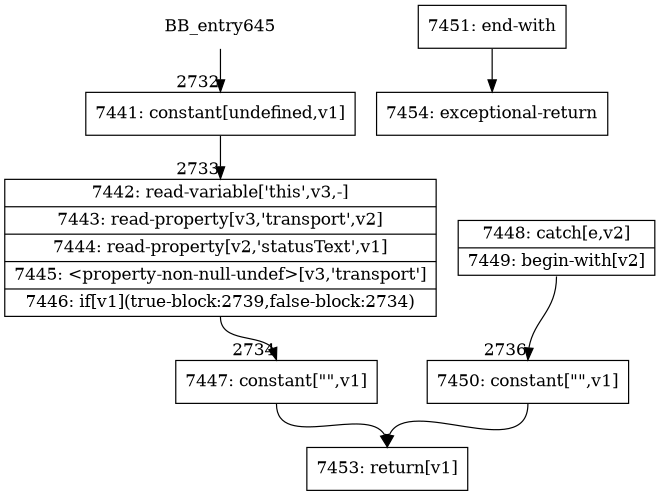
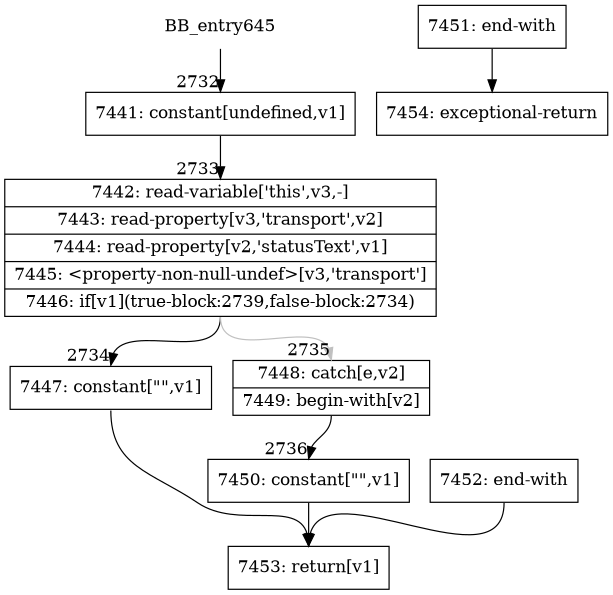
edge "7442: read-variable['this',v3,-]" -> "7448: catch[e,v2]": added
node "7452: end-with": added
